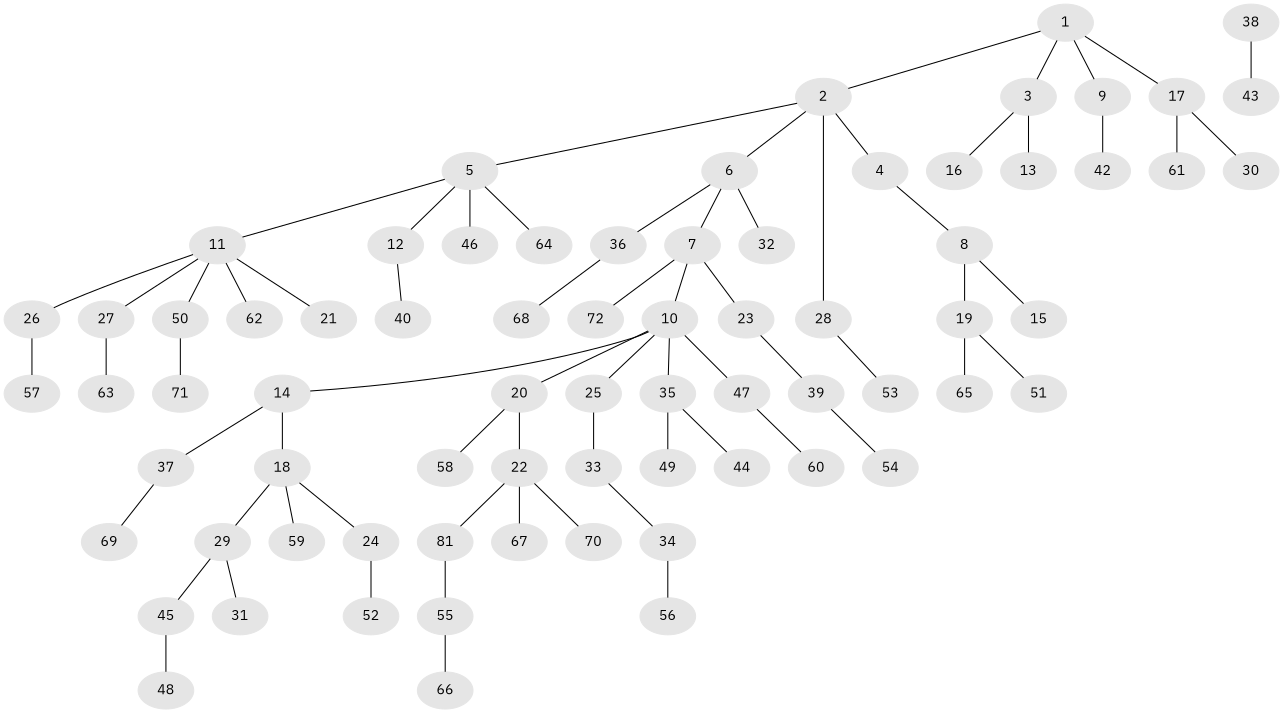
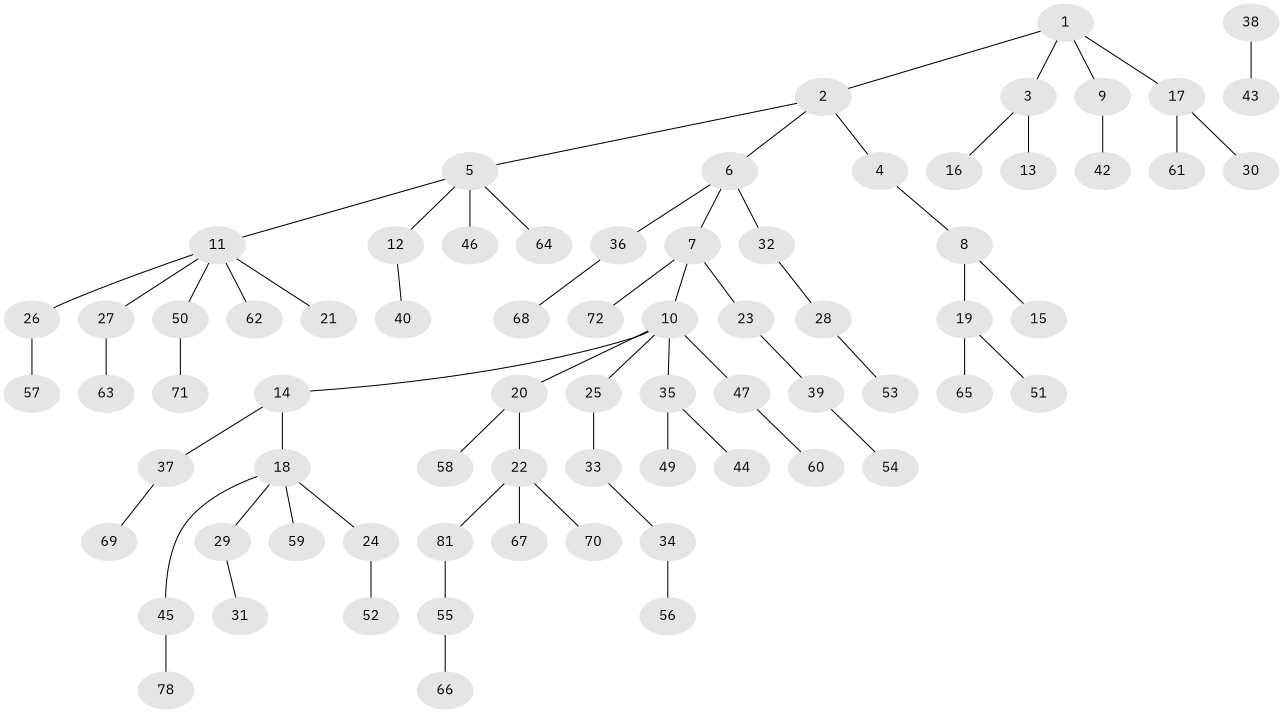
edge "2" -- "28": now "32" -- "28"
edge "29" -- "45": now "18" -- "45"
node "48": label "48" -> "78"
